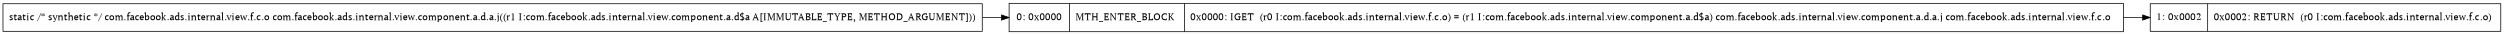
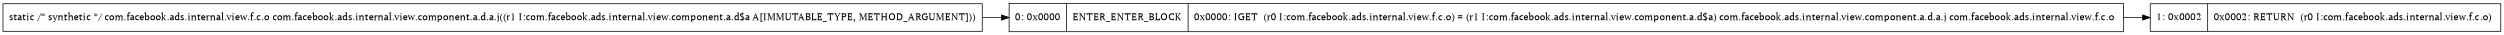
node "0: 0x0000": text "MTH_ENTER_BLOCK" -> "ENTER_ENTER_BLOCK"
